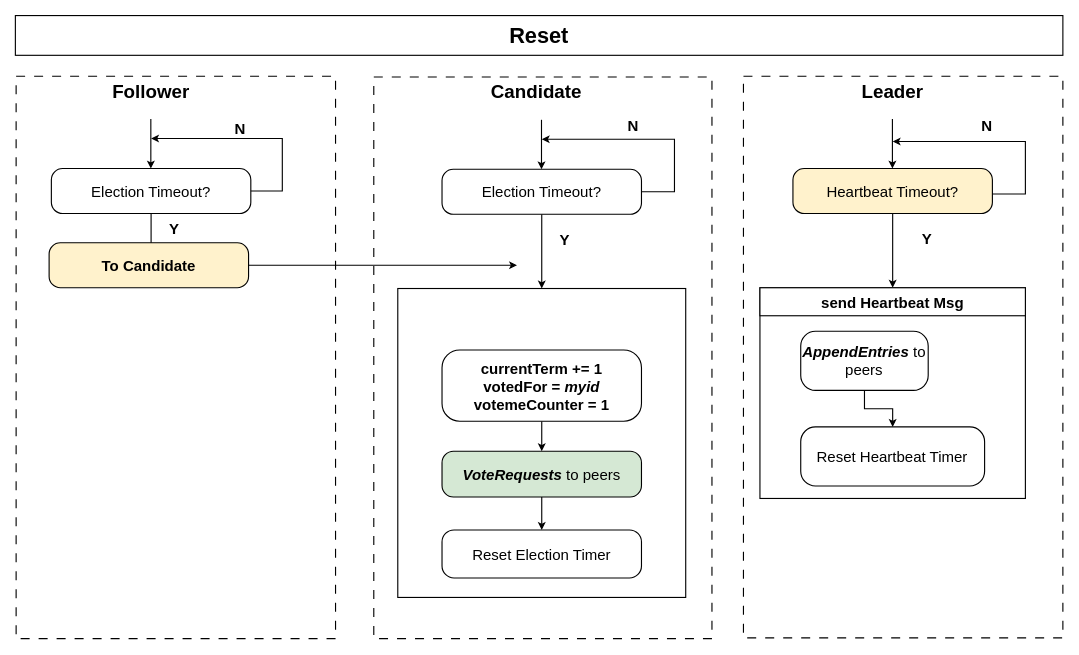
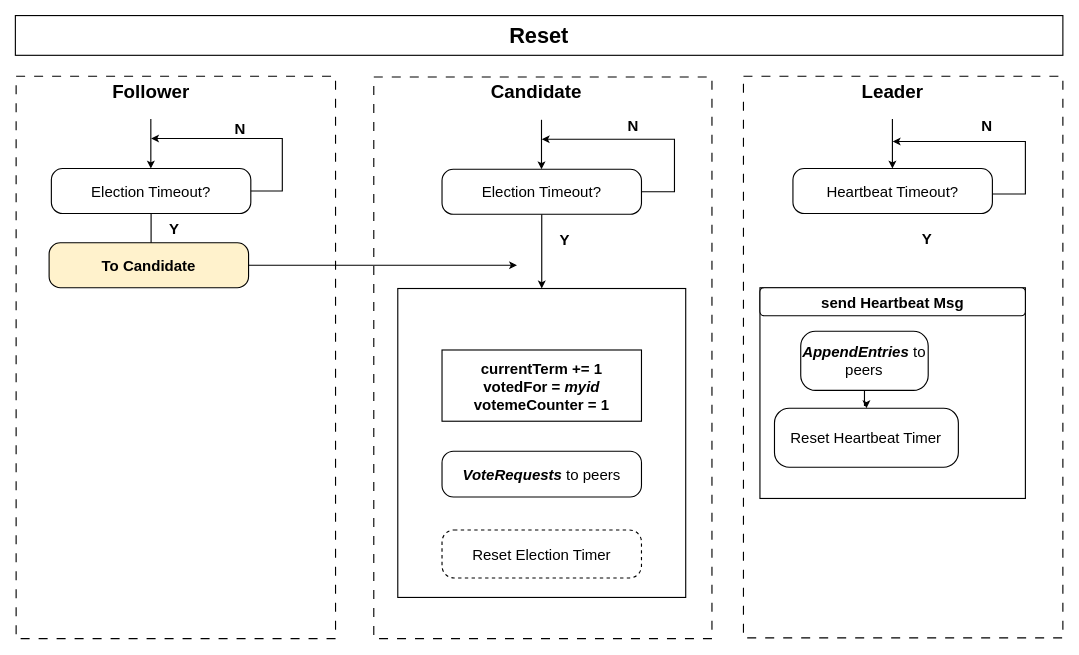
node "Heartbeat Timeout?": fillcolor #fff2cc -> #ffffff
edge "Heartbeat Timeout?" -> "send Heartbeat Msg": removed
node "send Heartbeat Msg": shape rectangle -> rounded rectangle
node "currentTerm += 1 votedFor = myid votemeCounter = 1": shape rounded rectangle -> rectangle
edge "currentTerm += 1 votedFor = myid votemeCounter = 1" -> "VoteRequests to peers": removed
node "Reset Heartbeat Timer": moved (893, 456) -> (867, 438)
node "VoteRequests to peers": fillcolor #d5e8d4 -> #ffffff
edge "VoteRequests to peers" -> "Reset Election Timer": removed
node "Reset Election Timer": style solid -> dashed
